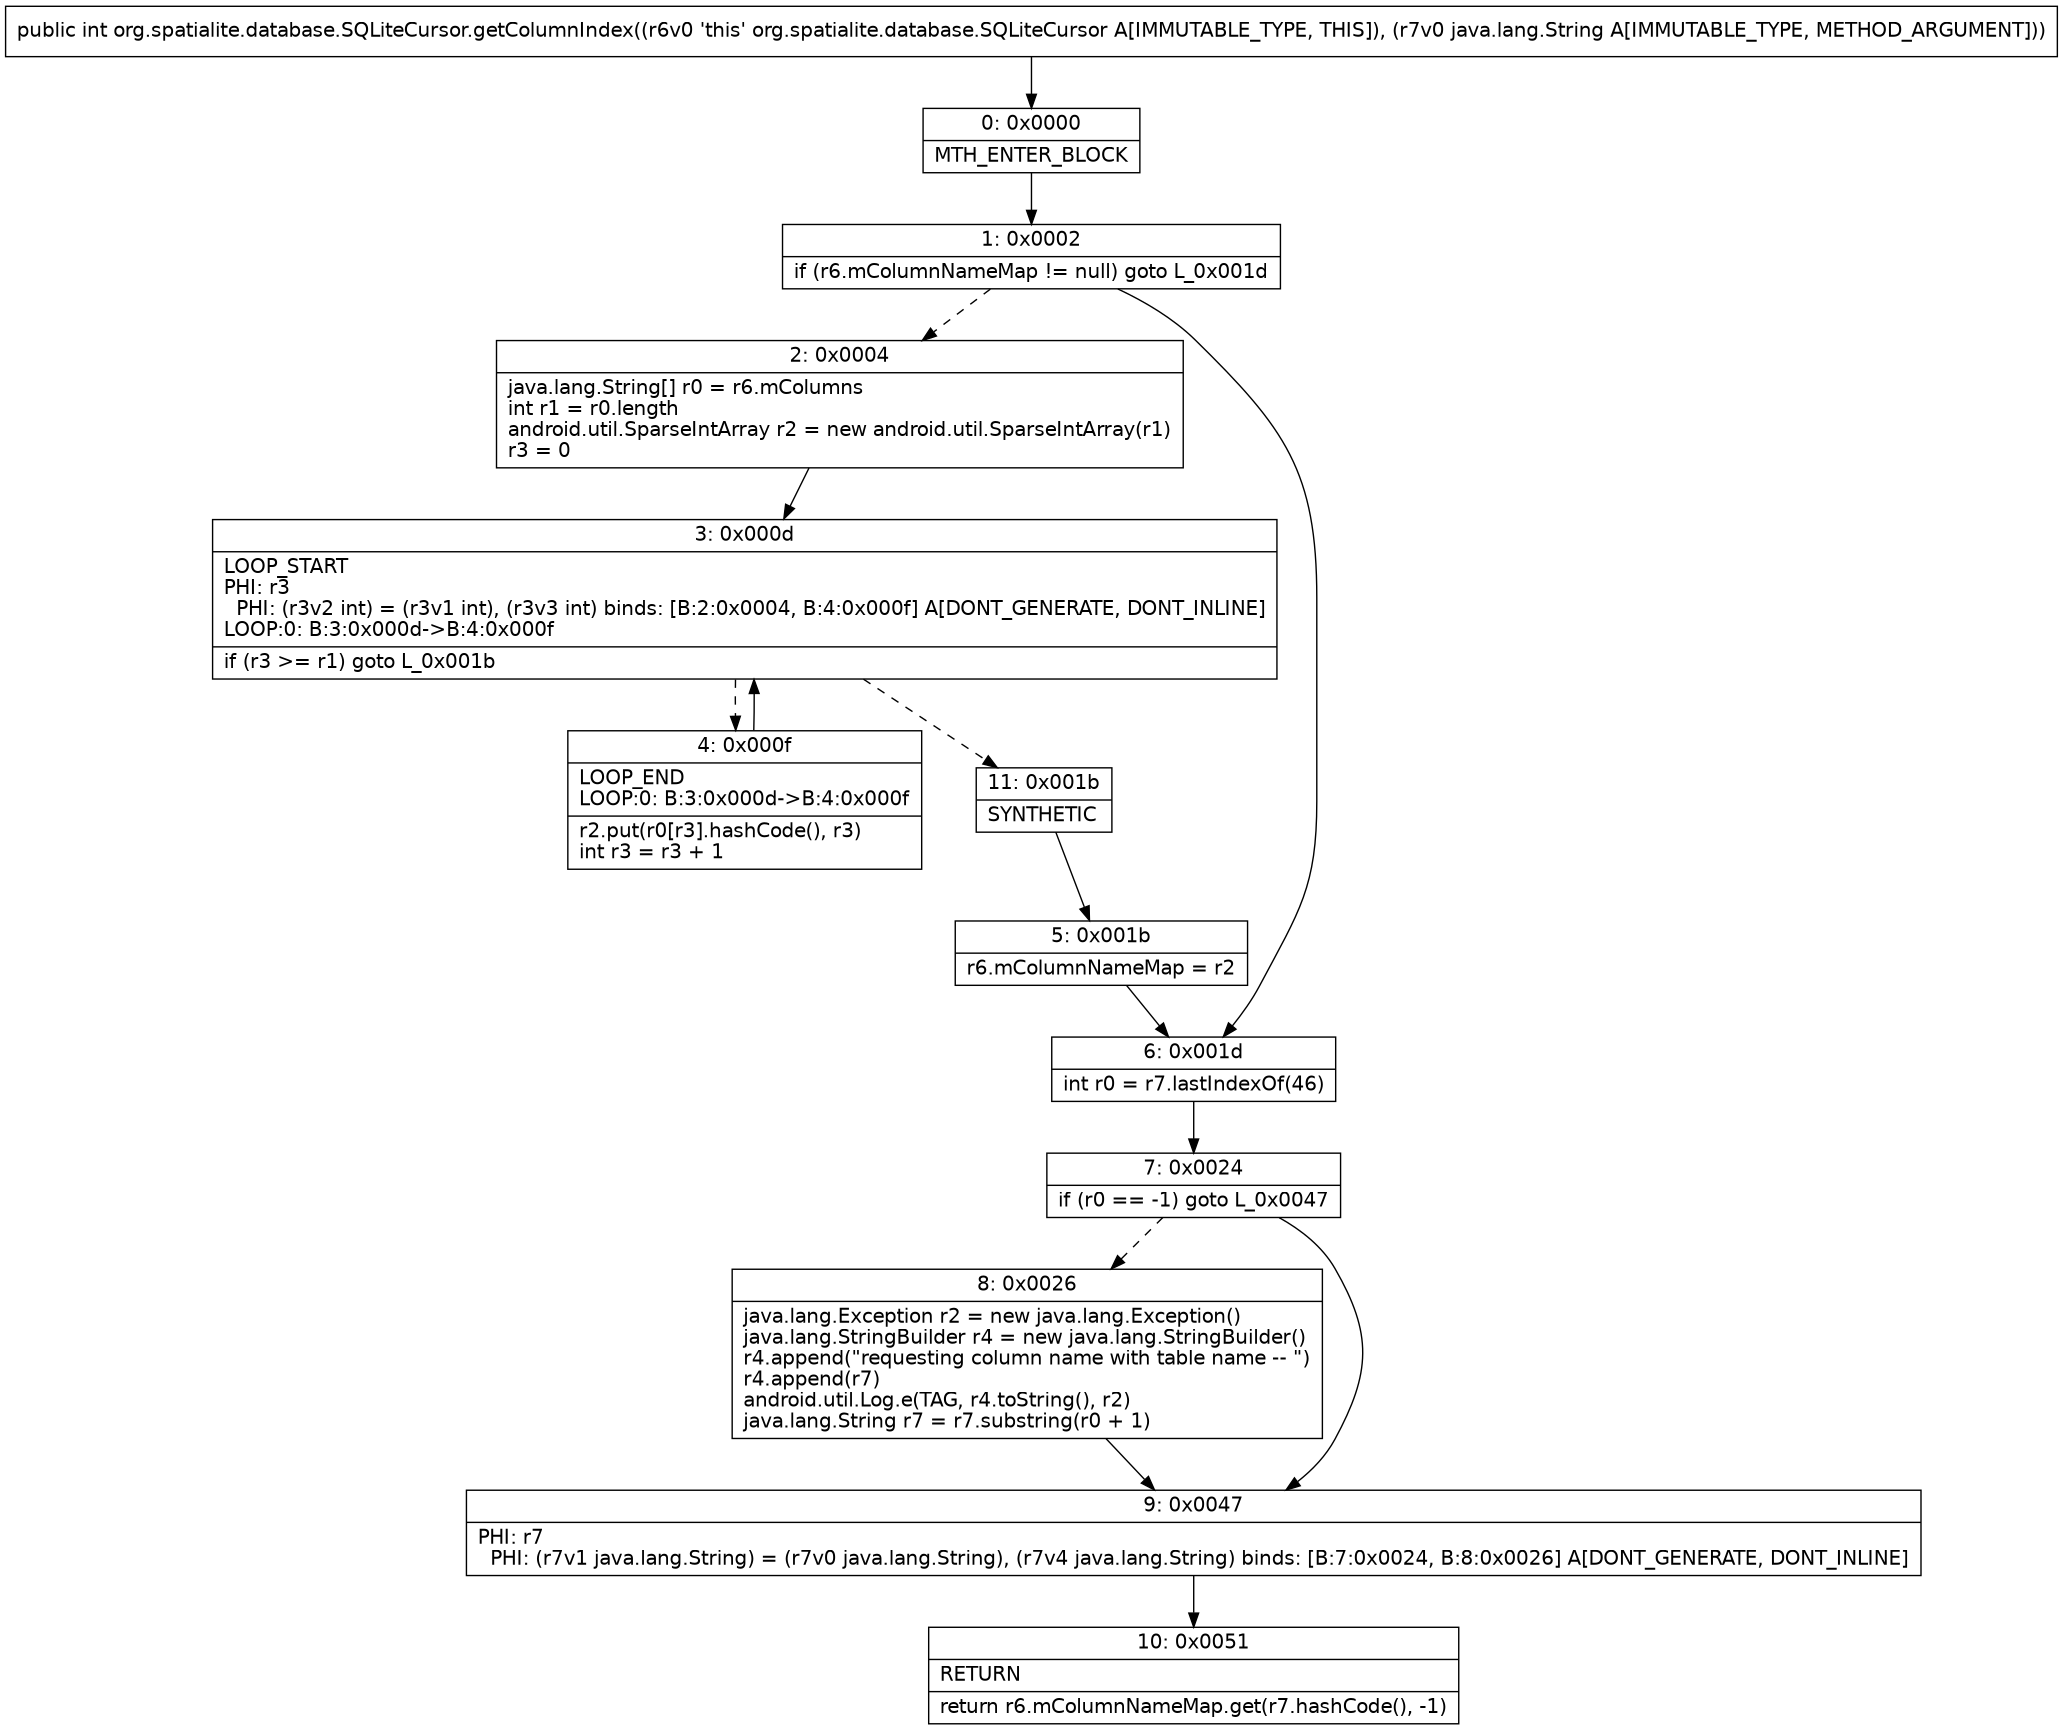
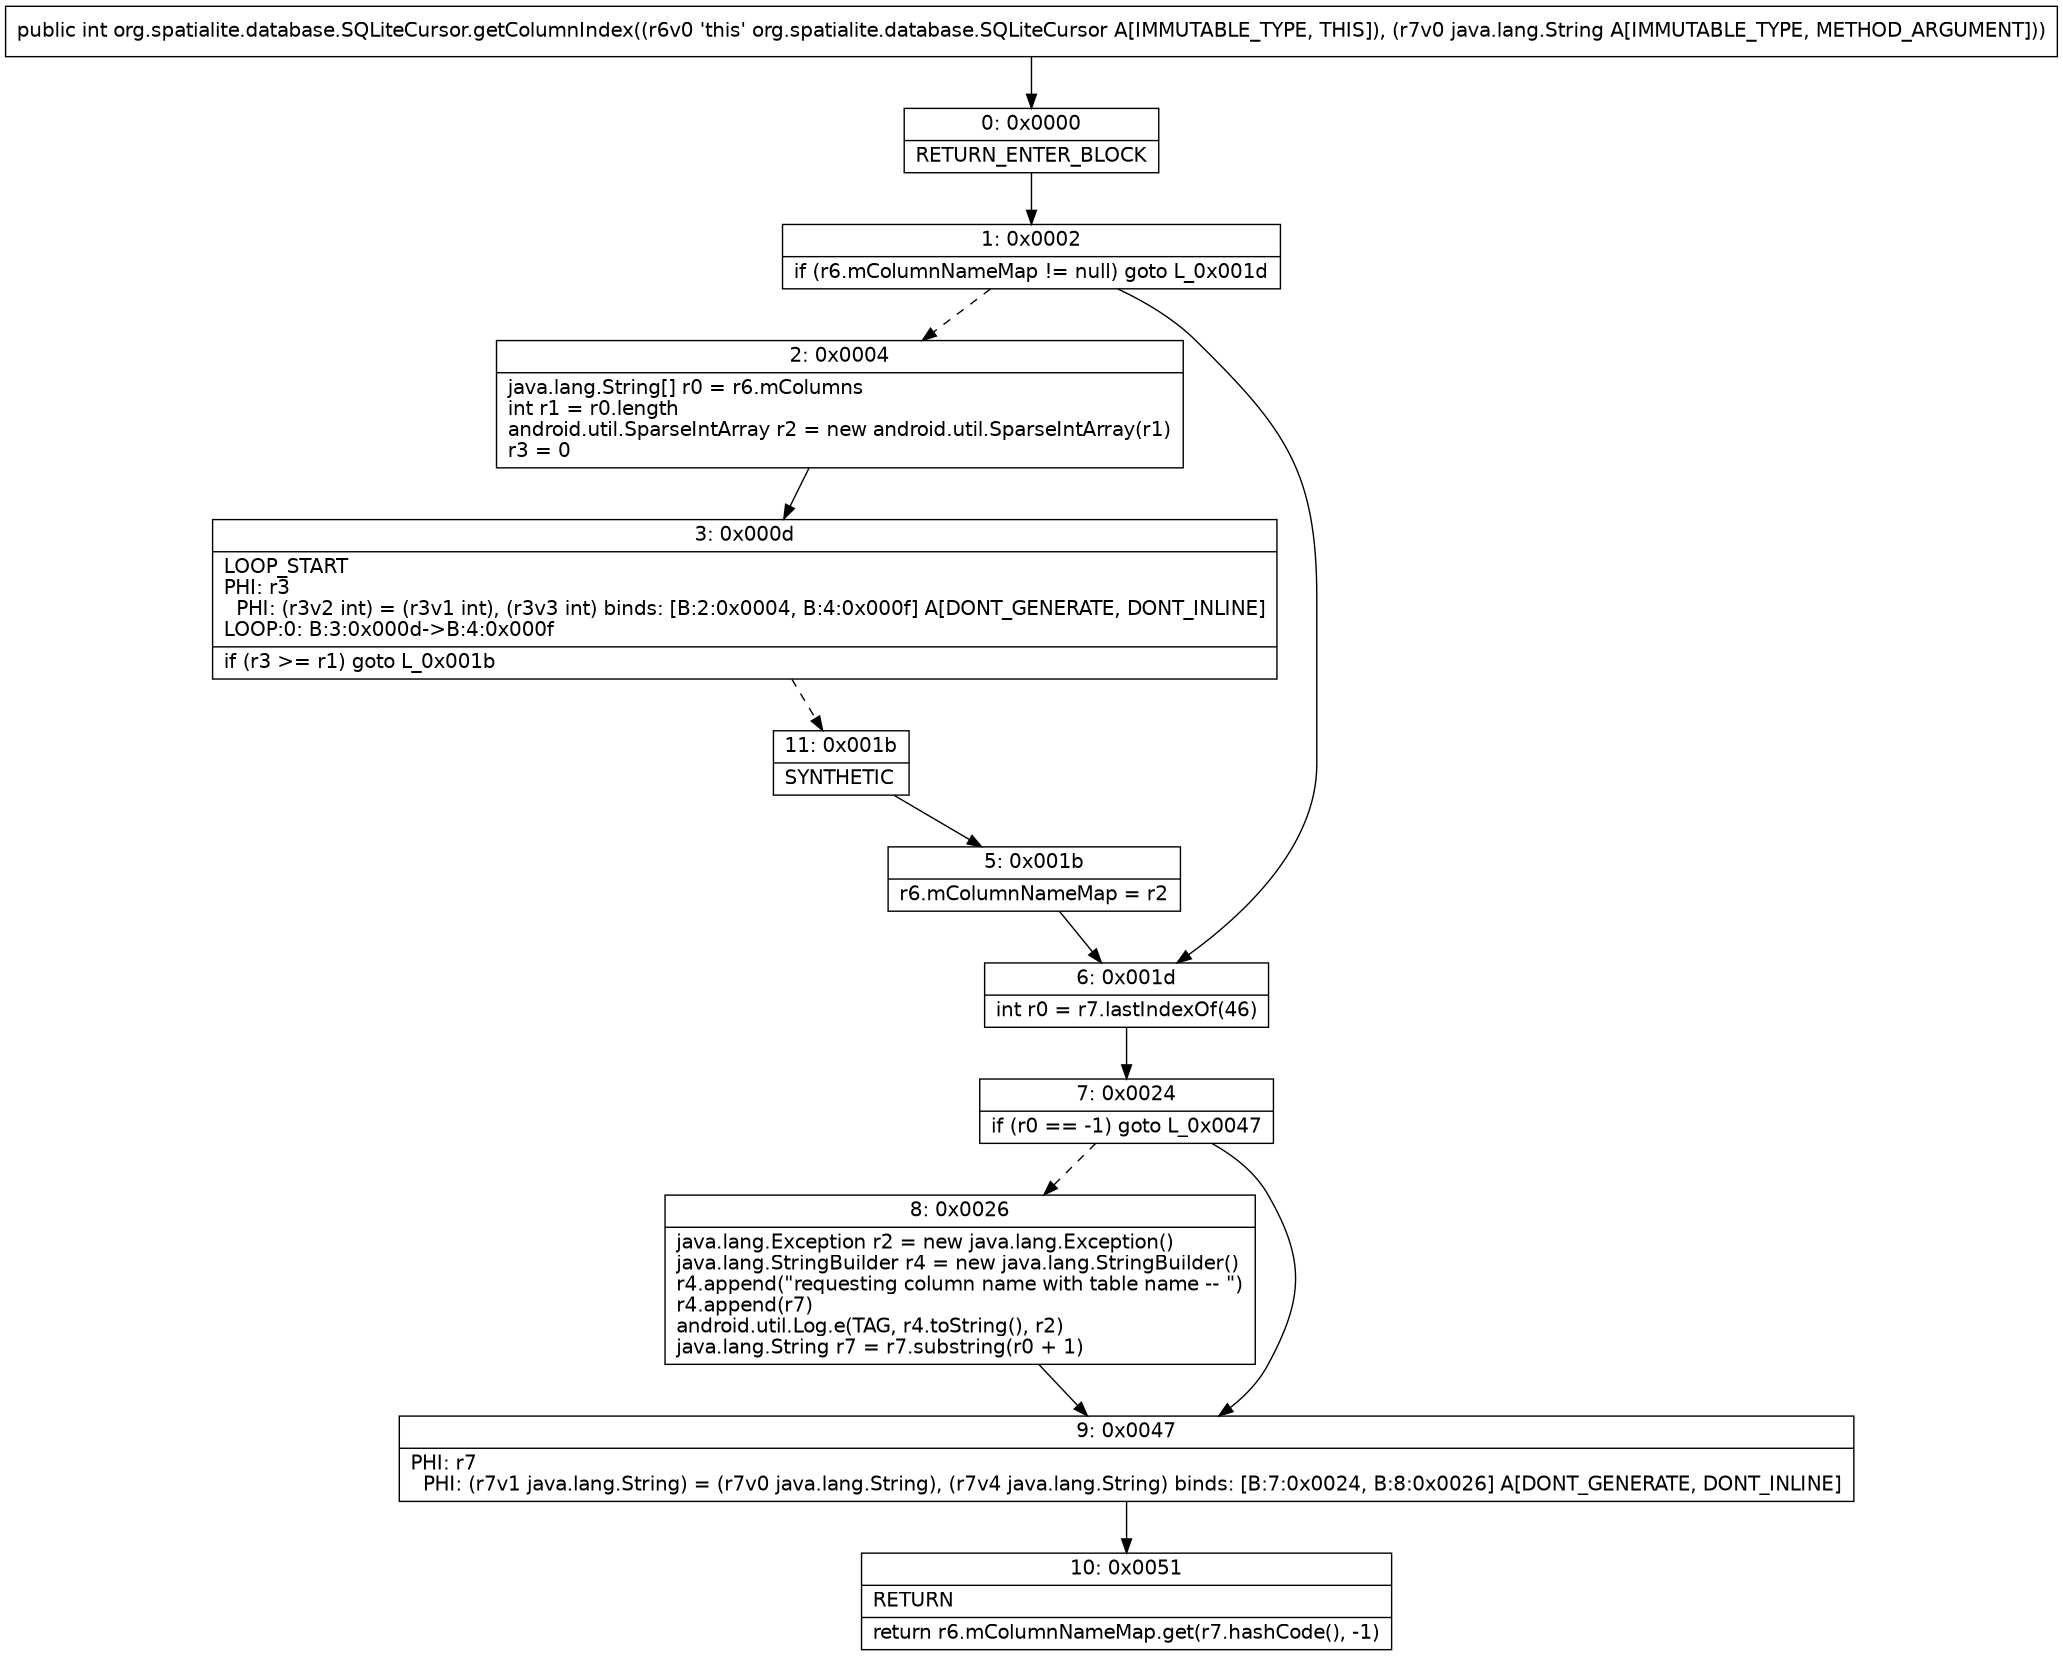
node "0: 0x0000": text "MTH_ENTER_BLOCK" -> "RETURN_ENTER_BLOCK"
node "4: 0x000f": removed
